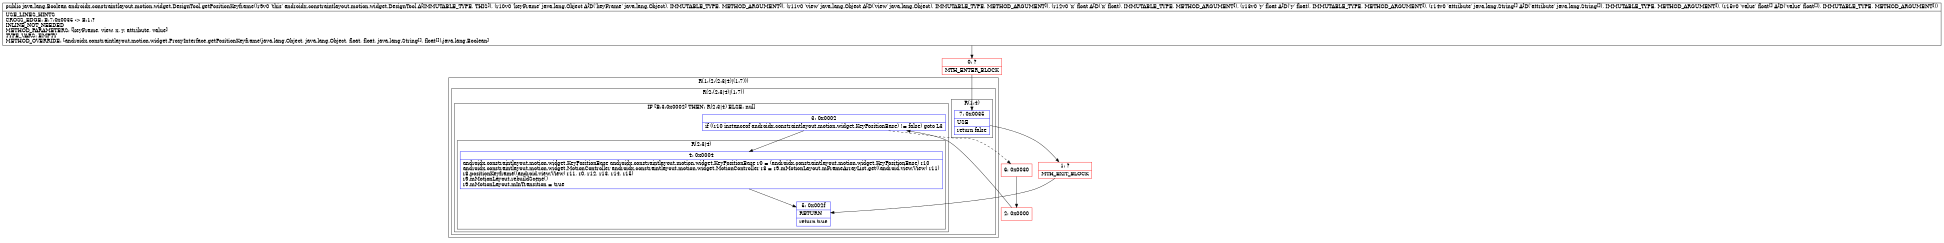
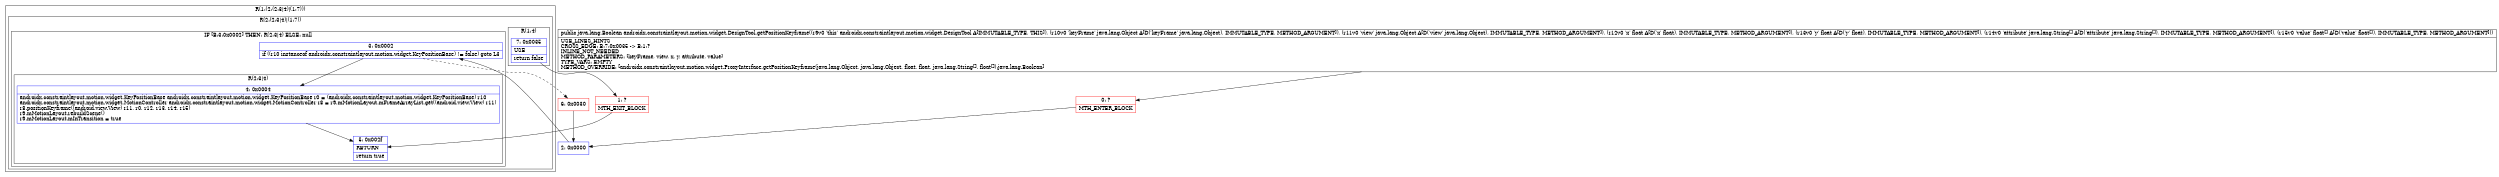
edge "0: ?" -> "7: 0x0035": now "0: ?" -> "2: 0x0000"
node "2: 0x0000": color red -> blue
